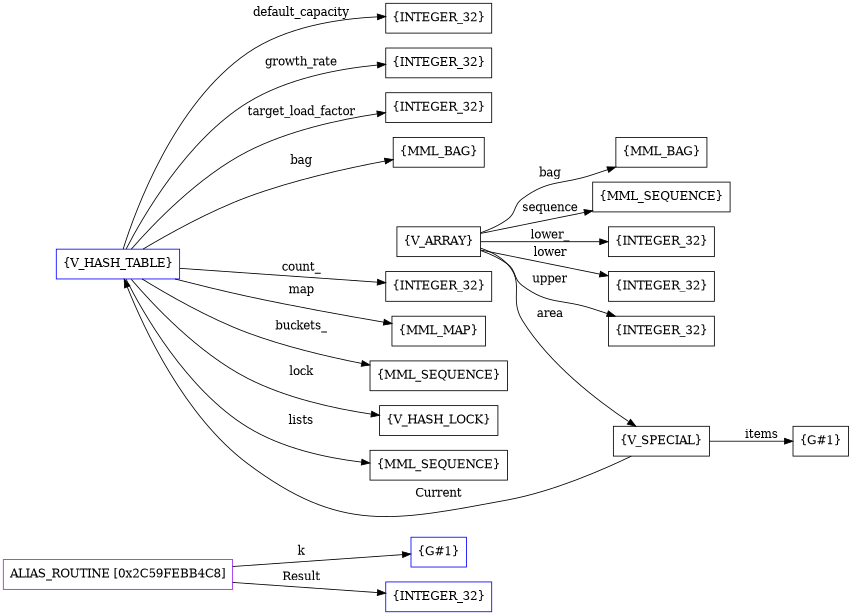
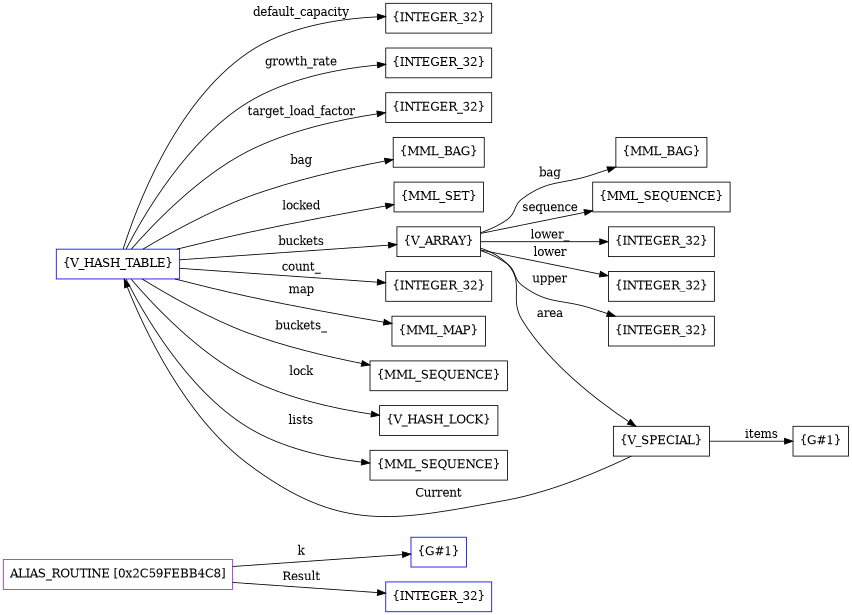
node "{MML_SET}": added
edge "{V_HASH_TABLE}" -> "{V_ARRAY}": added, label "buckets"
